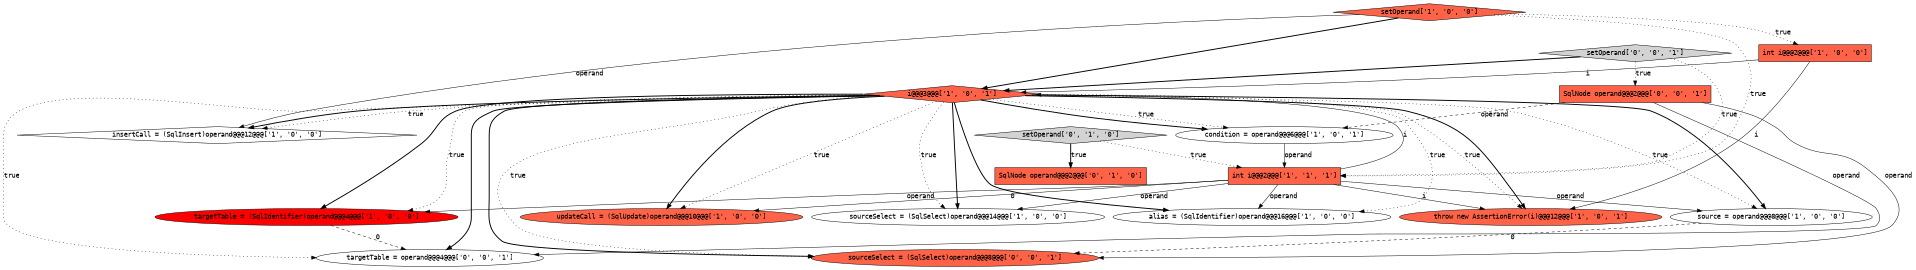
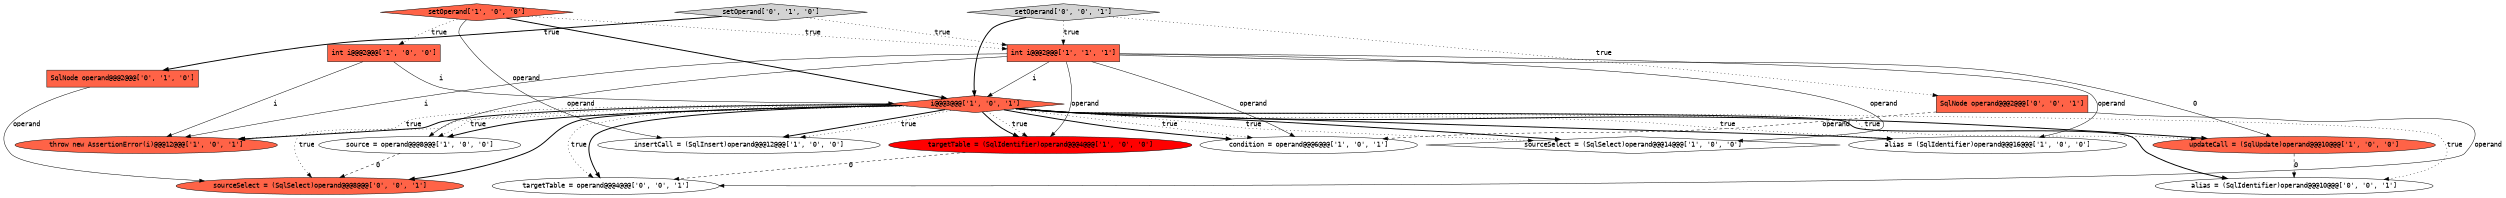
node "insertCall = (SqlInsert)operand@@@12@@@['1', '0', '0']": shape diamond -> ellipse
edge "condition = operand@@@6@@@['1', '0', '1']" -> "int i@@@2@@@['1', '1', '1']": reversed
node "alias = (SqlIdentifier)operand@@@10@@@['0', '0', '1']": added
node "sourceSelect = (SqlSelect)operand@@@14@@@['1', '0', '0']": shape ellipse -> diamond
edge "SqlNode operand@@@2@@@['0', '0', '1']" -> "sourceSelect = (SqlSelect)operand@@@8@@@['0', '0', '1']": now "SqlNode operand@@@2@@@['0', '1', '0']" -> "sourceSelect = (SqlSelect)operand@@@8@@@['0', '0', '1']"
